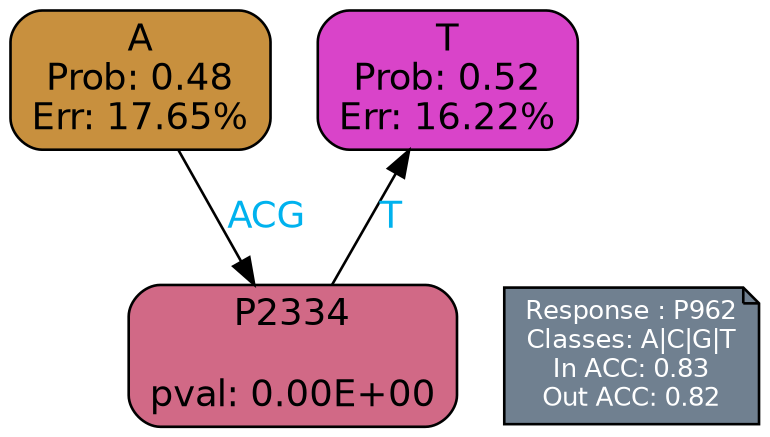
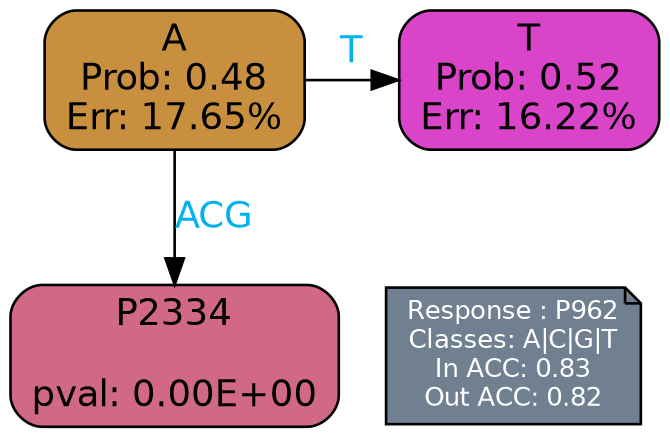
edge "P2334 pval: 0.00E+00" -> "T Prob: 0.52 Err: 16.22%": now "A Prob: 0.48 Err: 17.65%" -> "T Prob: 0.52 Err: 16.22%"
